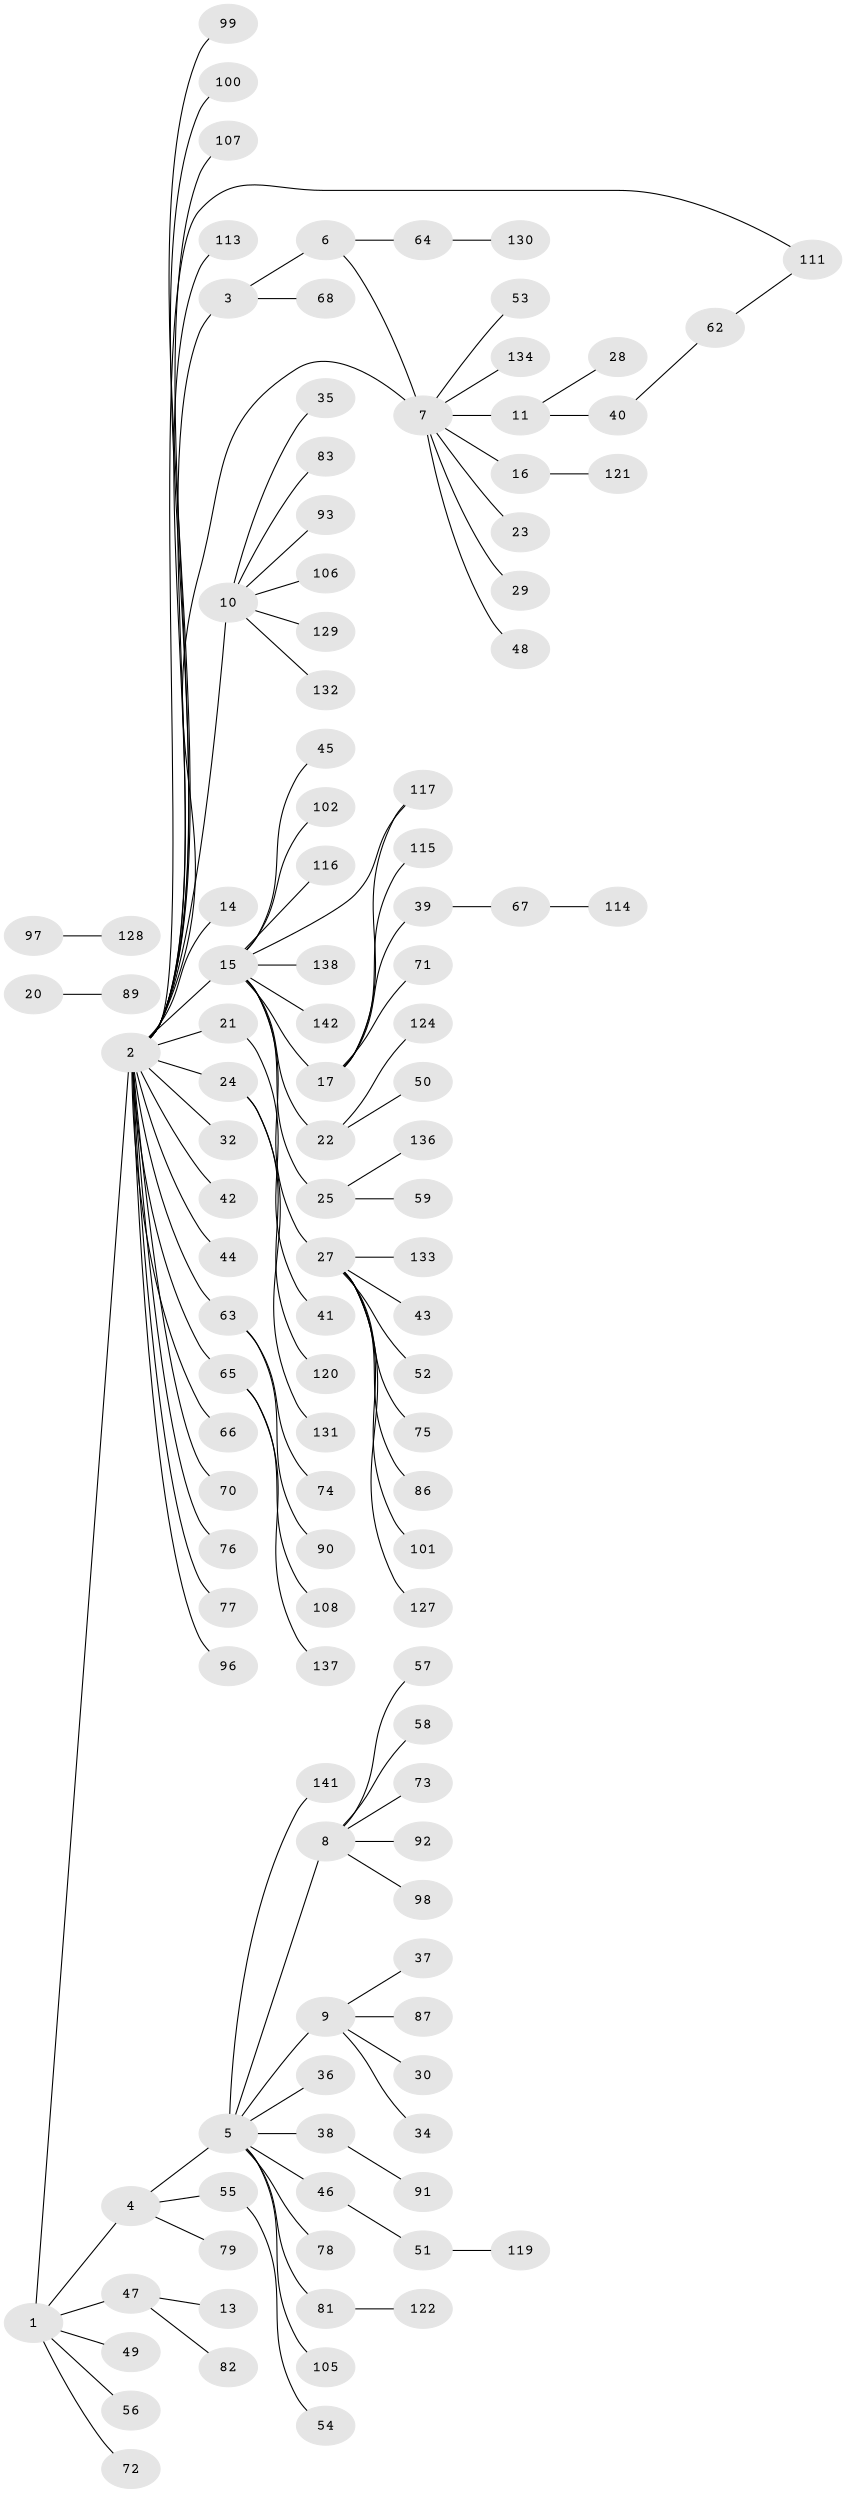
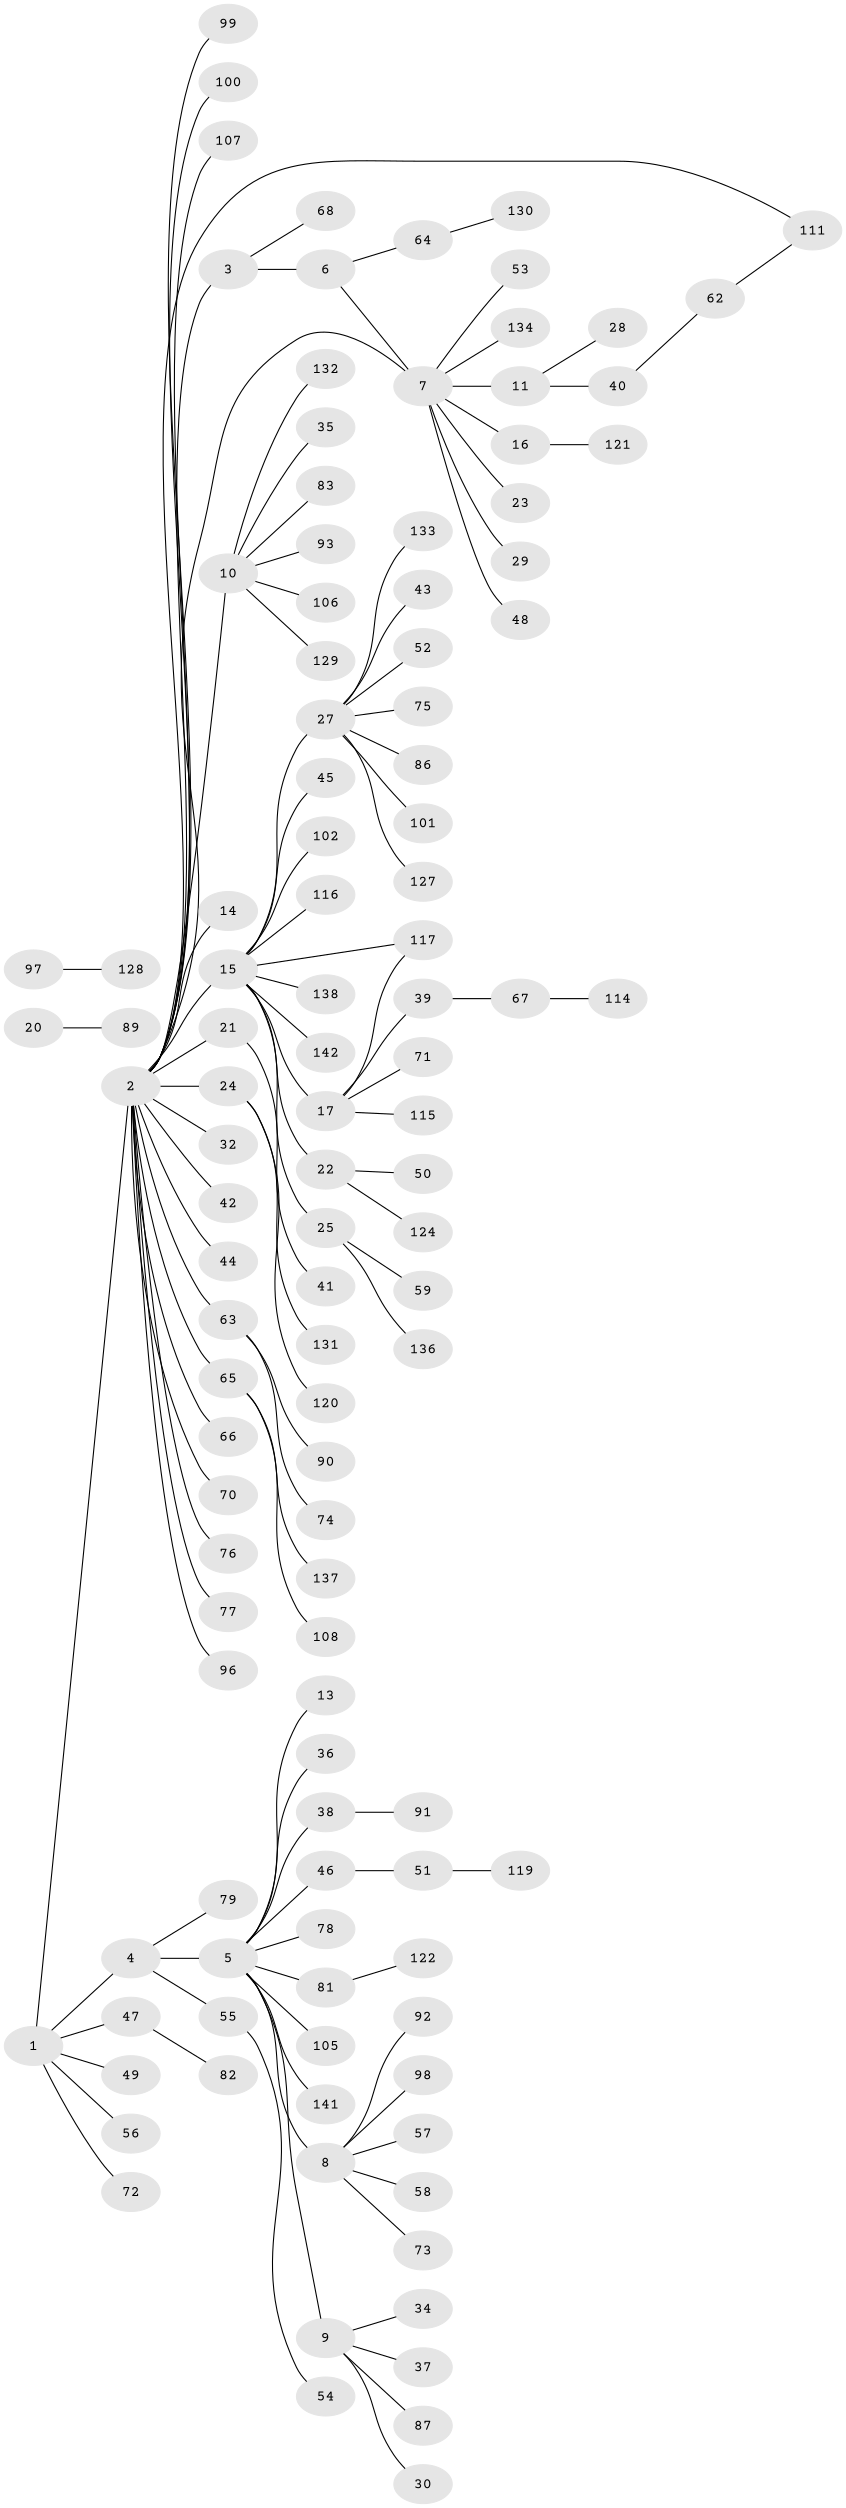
node "113": removed
edge "47" -- "13": now "5" -- "13"
